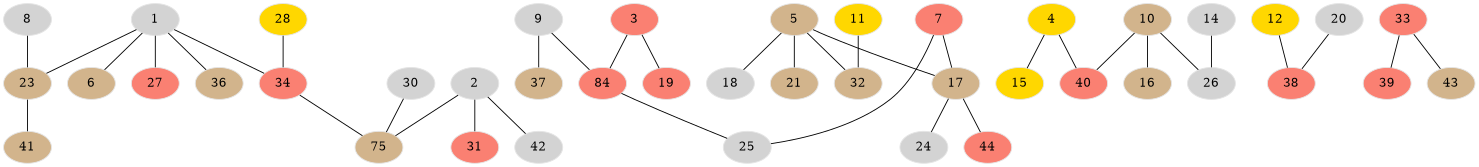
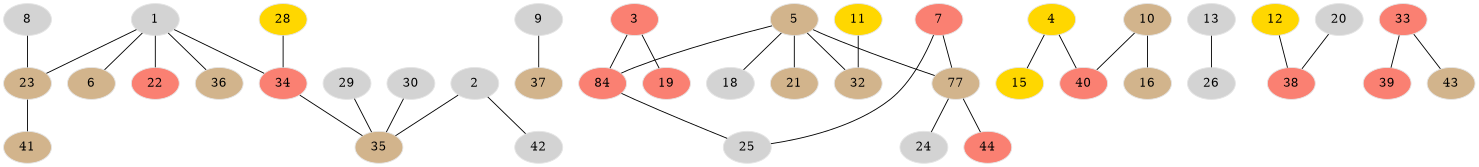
node "14": label "14" -> "13"
edge "9" -- "84": now "5" -- "84"
edge "10" -- "26": removed
node "27": label "27" -> "22"
node "29": added
node "17": label "17" -> "77"
node "75": label "75" -> "35"
node "31": removed
